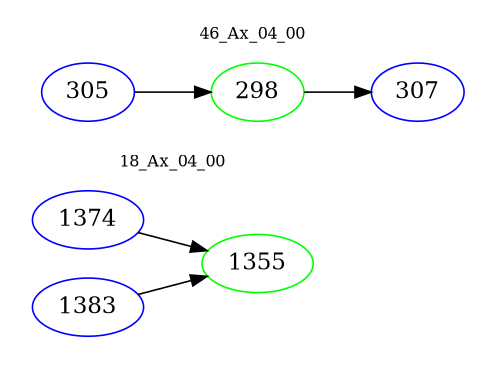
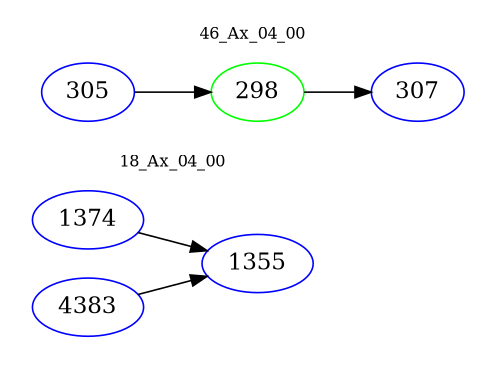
node "1355": color green -> blue
node "1383": label "1383" -> "4383"
